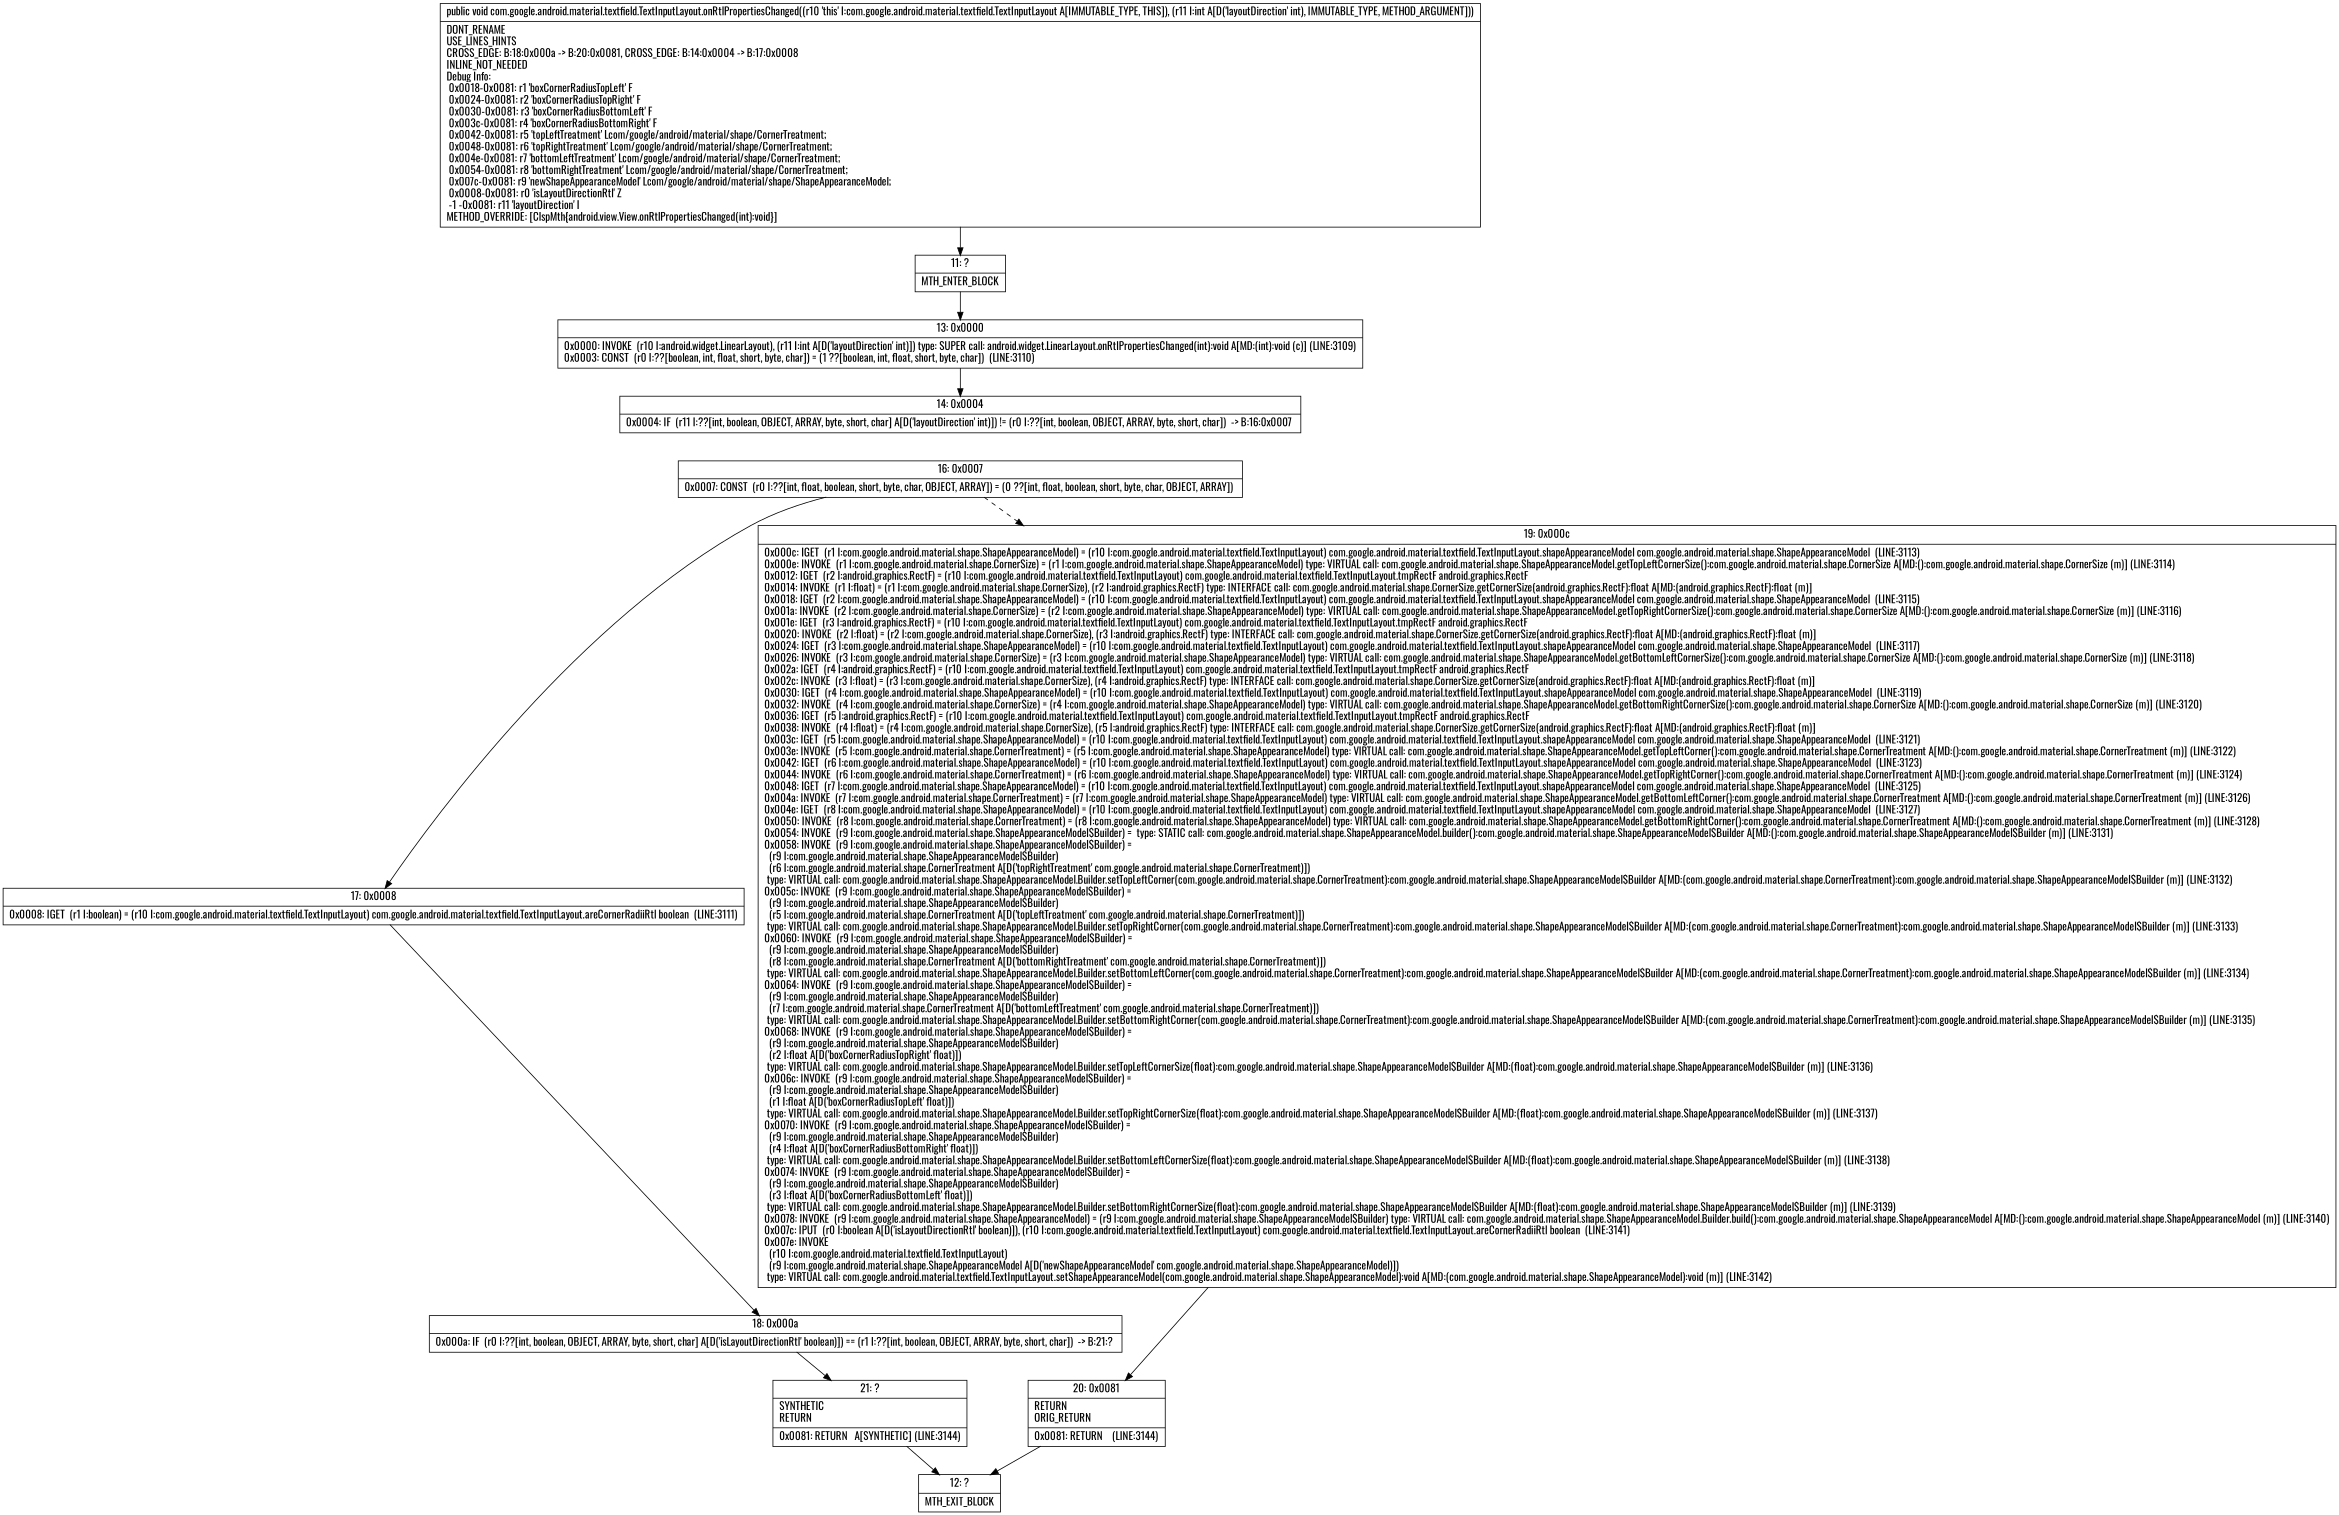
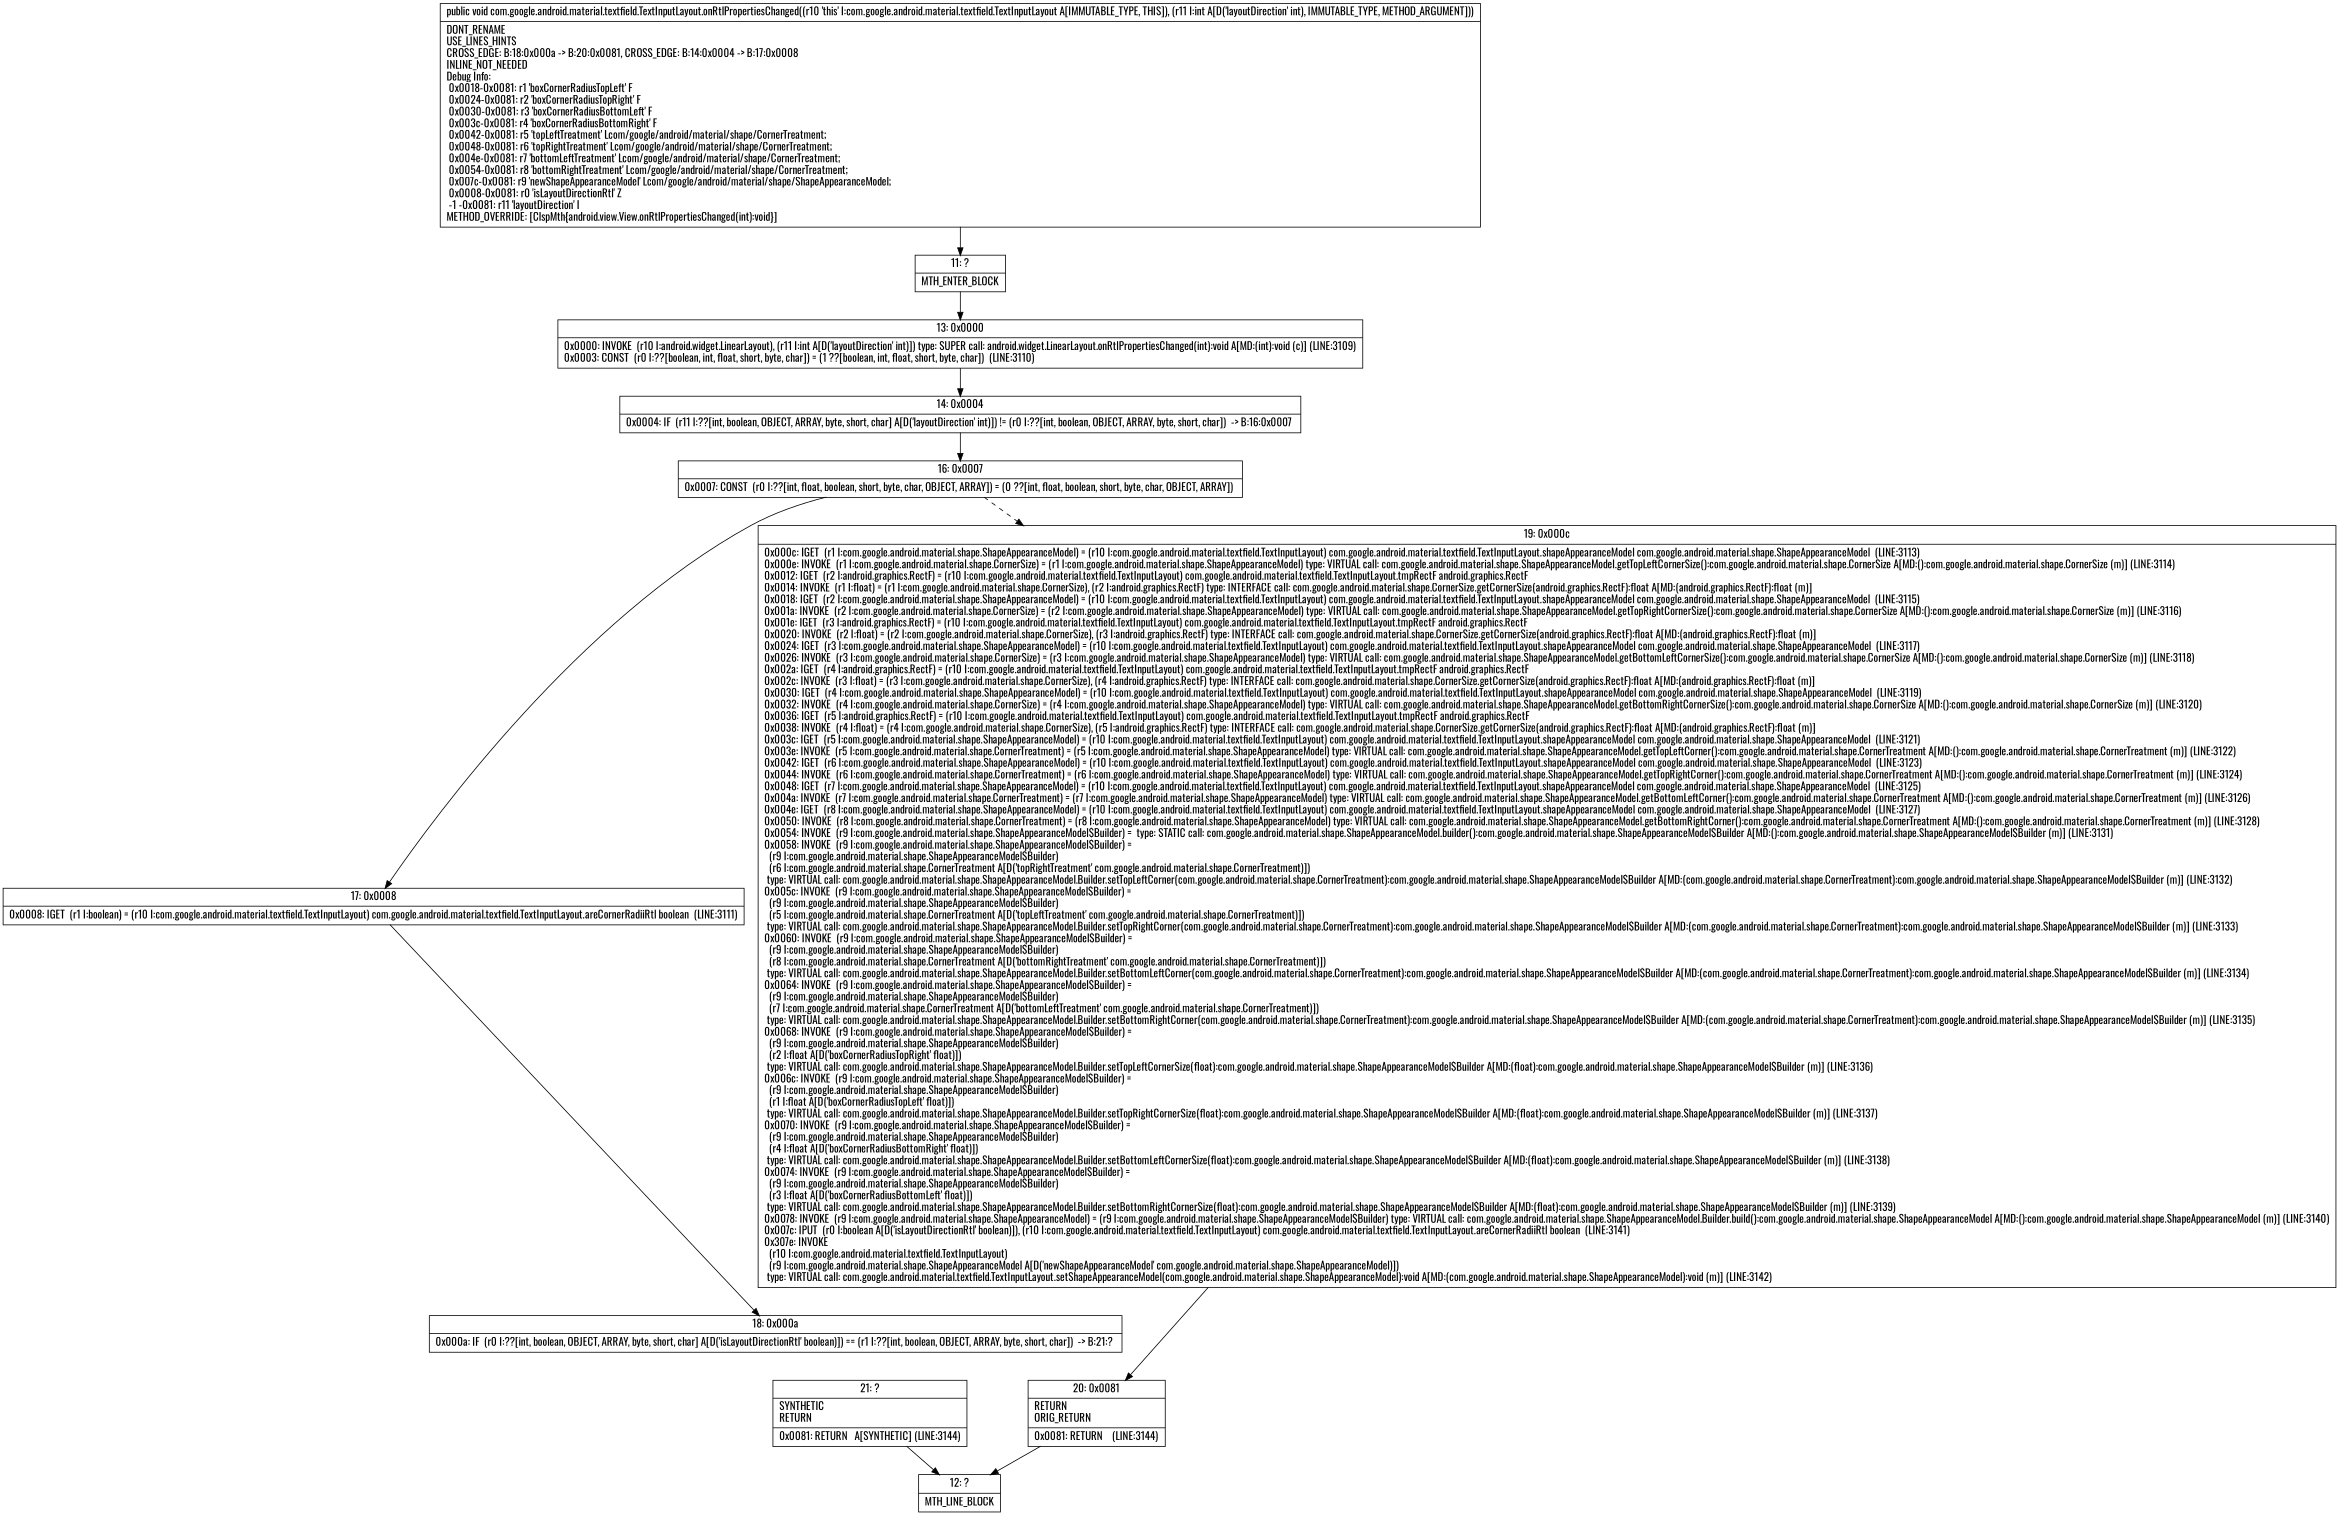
edge "14: 0x0004" -> "16: 0x0007": added
node "19: 0x000c": text "0x007e: INVOKE" -> "0x307e: INVOKE"
edge "18: 0x000a" -> "21: ?": removed
node "12: ?": text "MTH_EXIT_BLOCK" -> "MTH_LINE_BLOCK"
